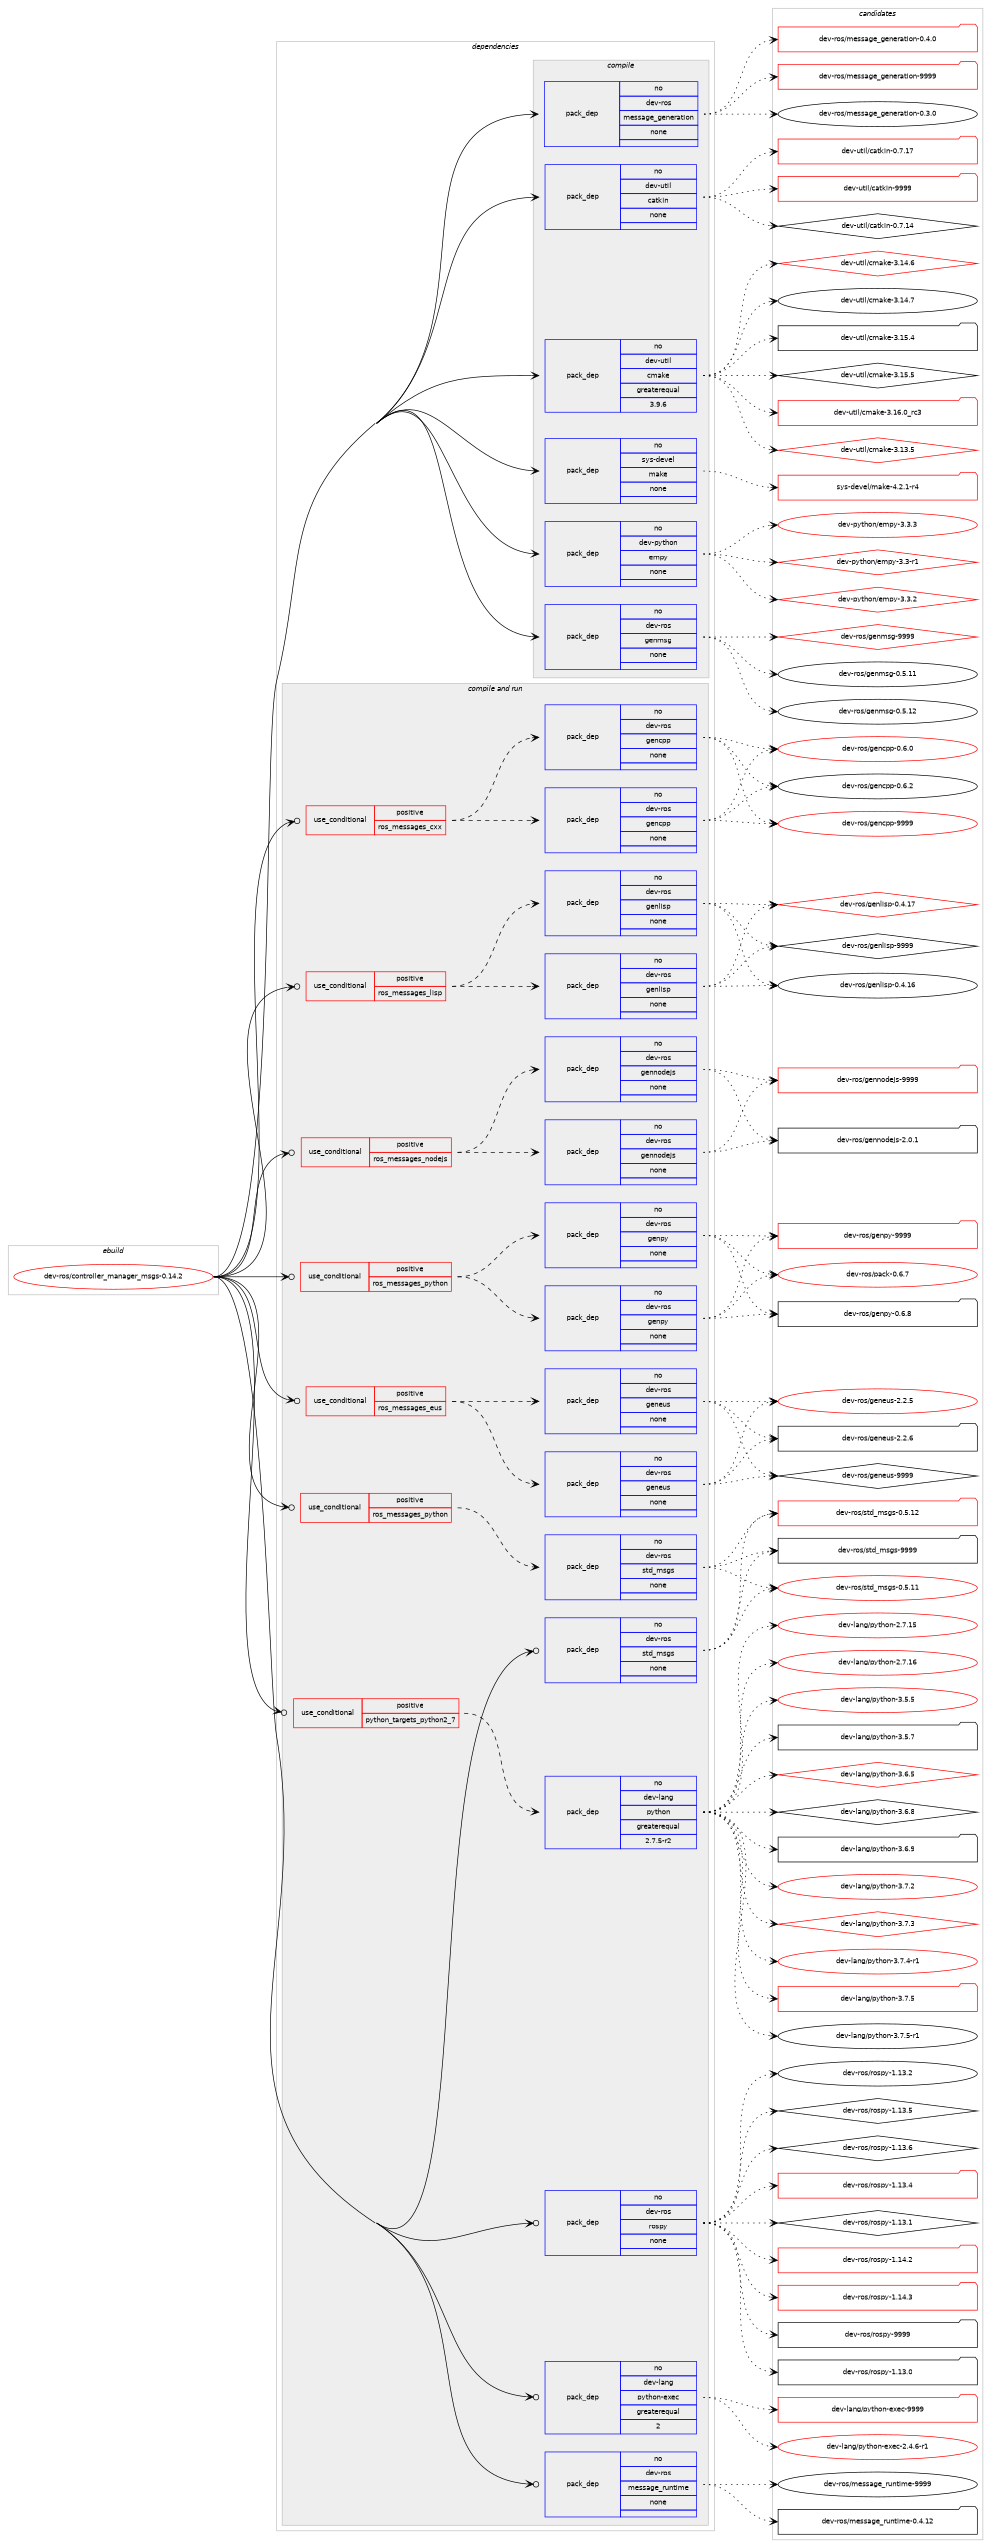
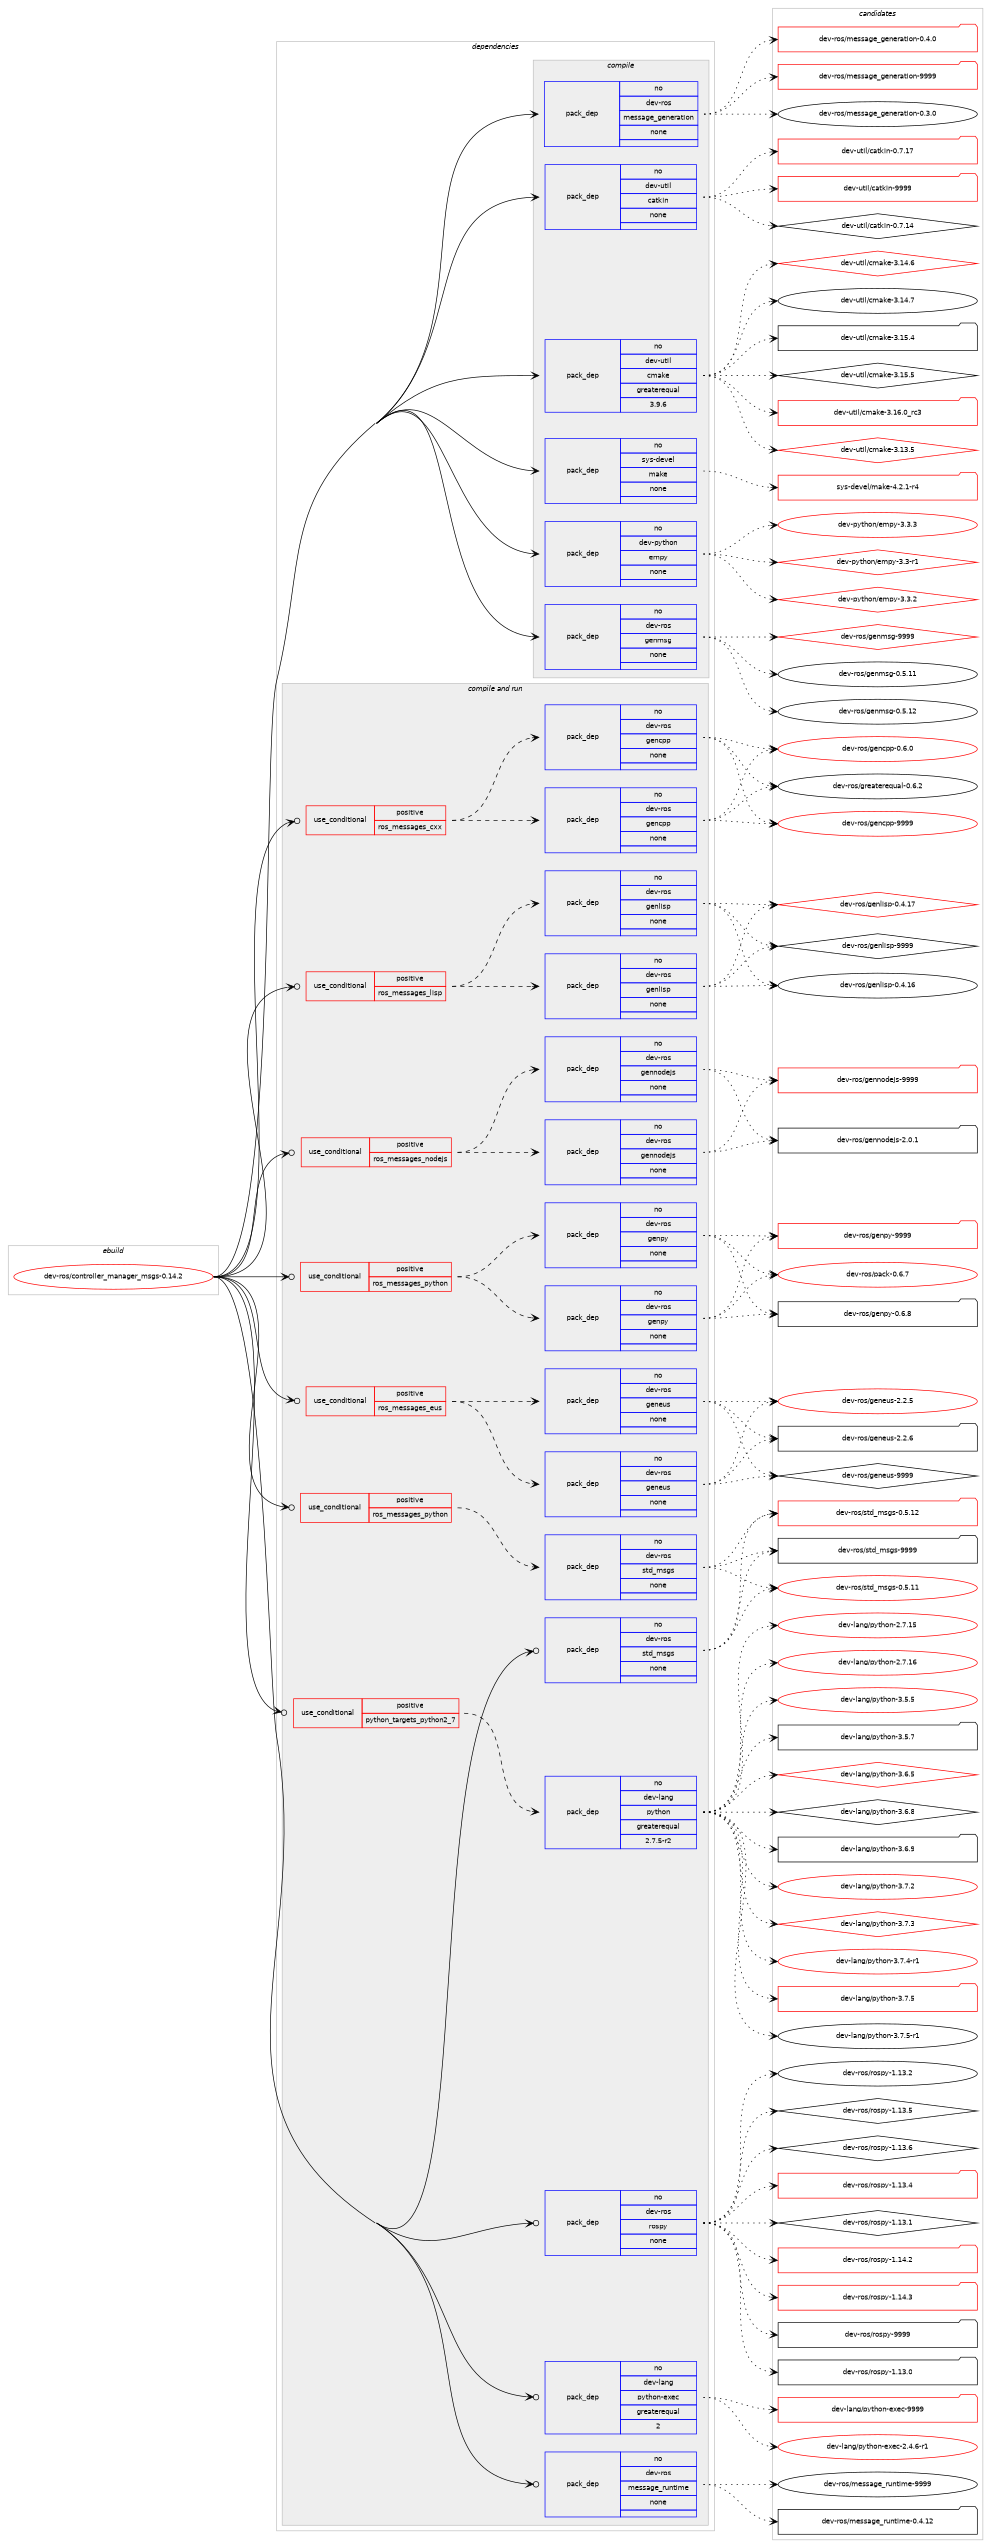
node "dev-ros/gencpp-0.6.2": label "dev-ros/gencpp-0.6.2" -> "dev-ros/greaterequal-0.6.2"
